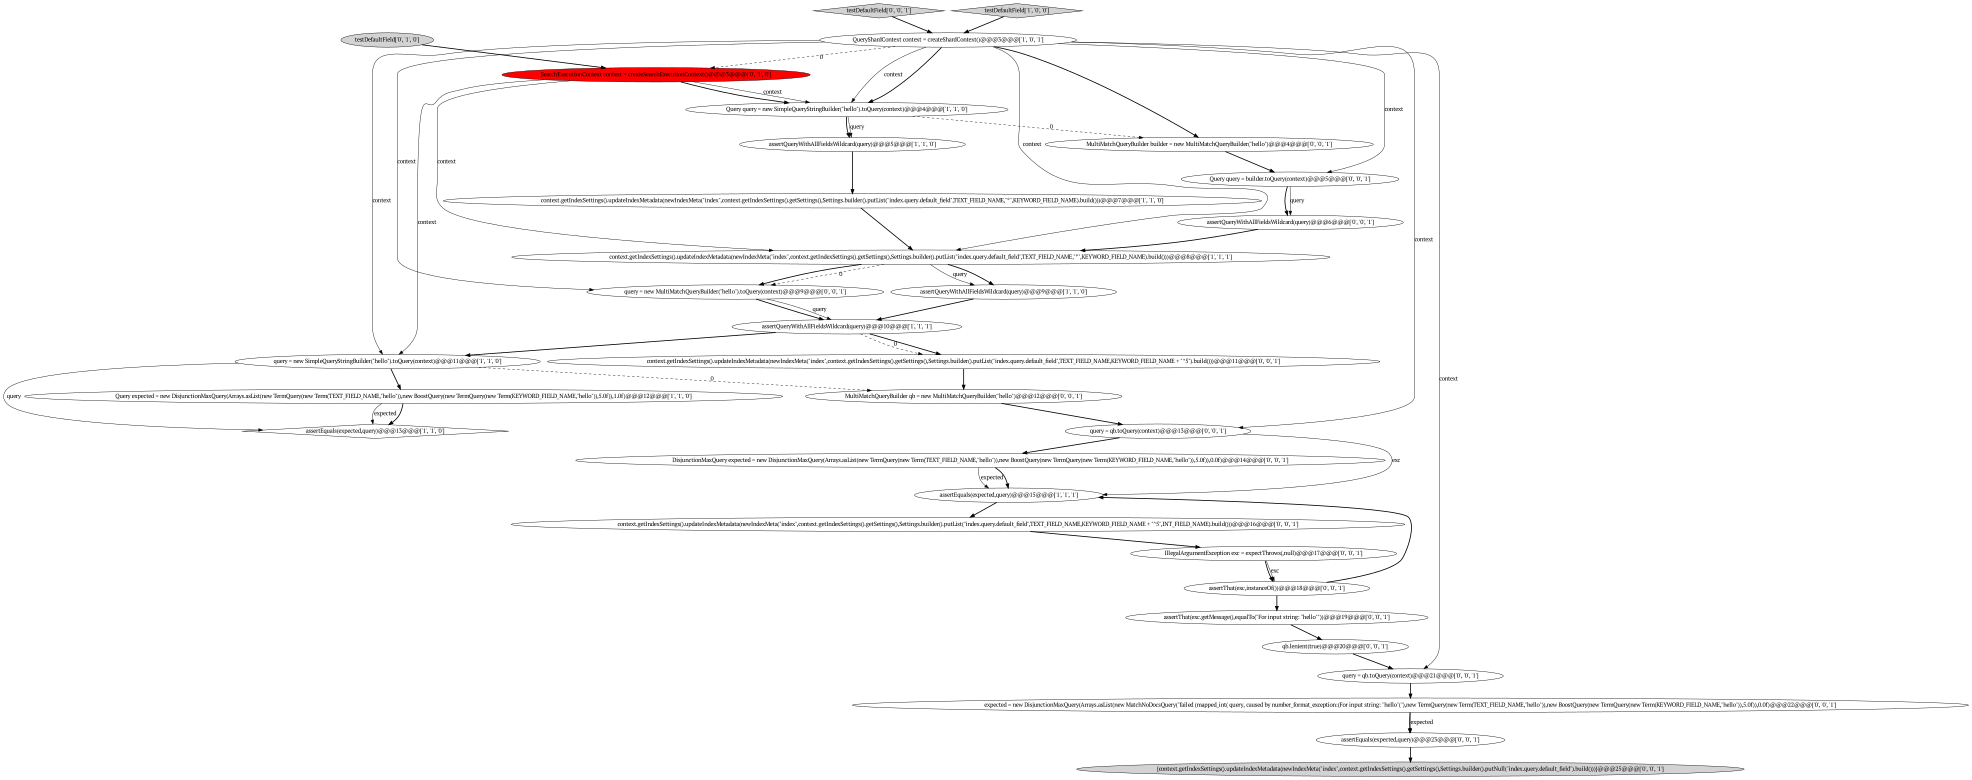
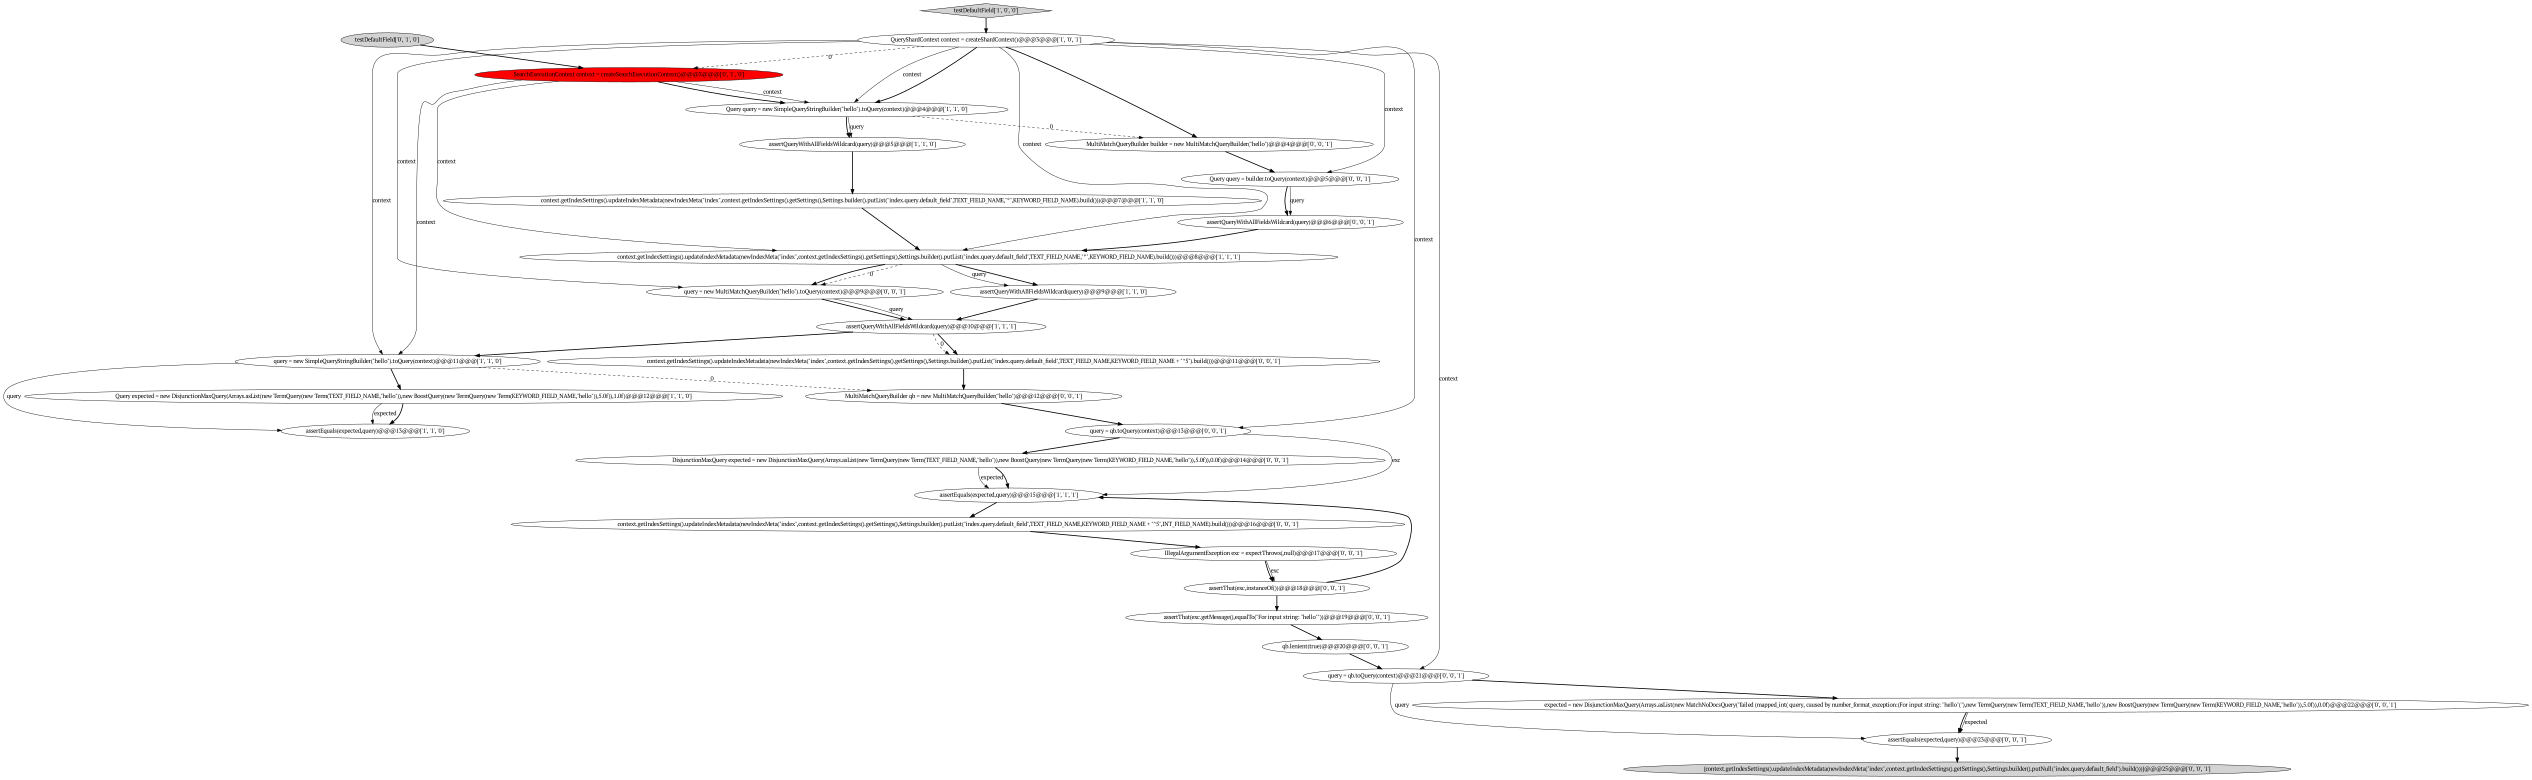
node "testDefaultField['0', '0', '1']": removed
node "assertEquals(expected,query)@@@13@@@['1', '1', '0']": shape diamond -> ellipse
edge "query = qb.toQuery(context)@@@21@@@['0', '0', '1']" -> "assertEquals(expected,query)@@@23@@@['0', '0', '1']": added, label "query"
